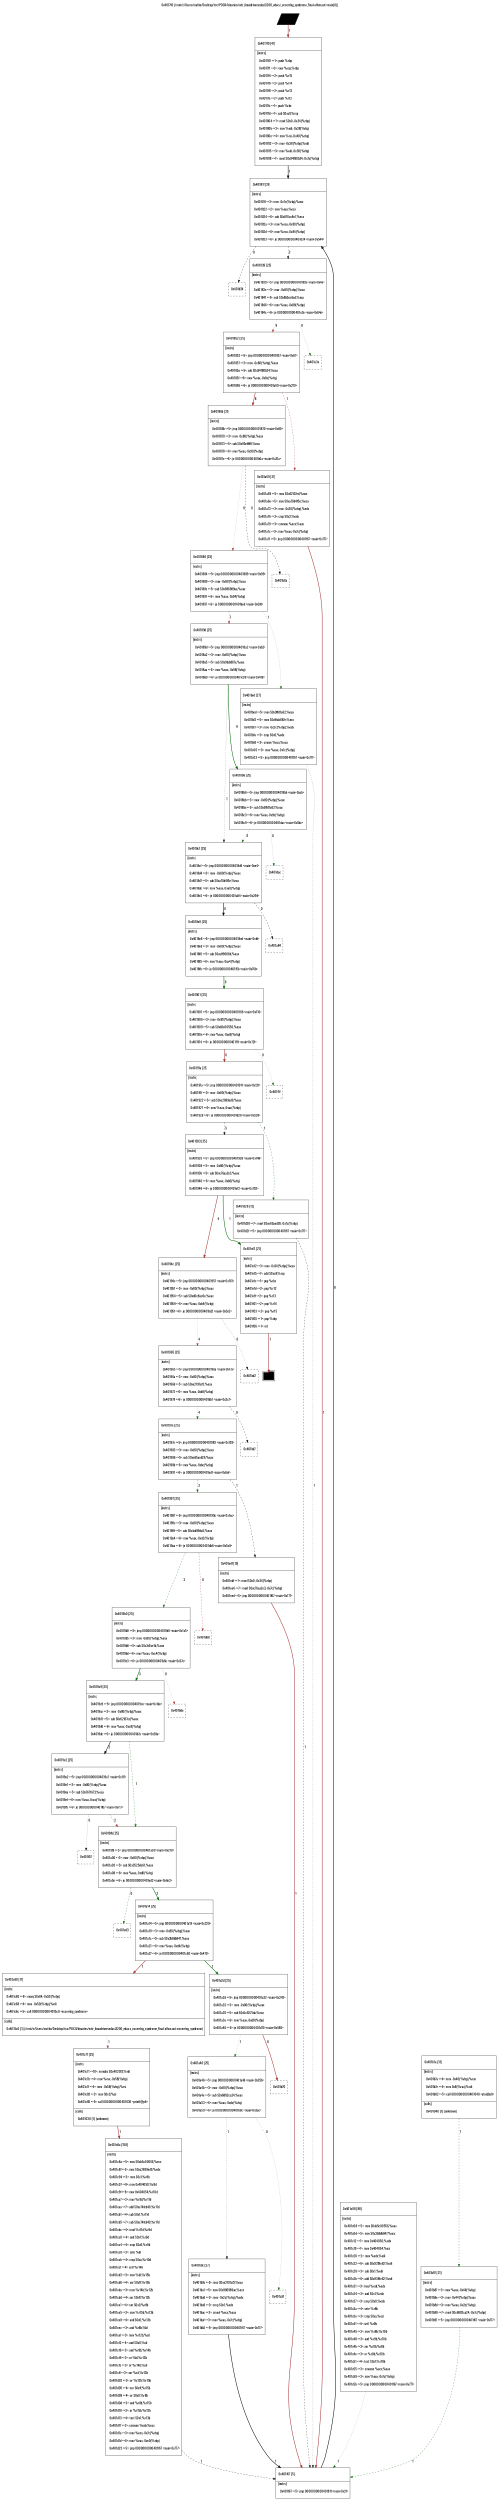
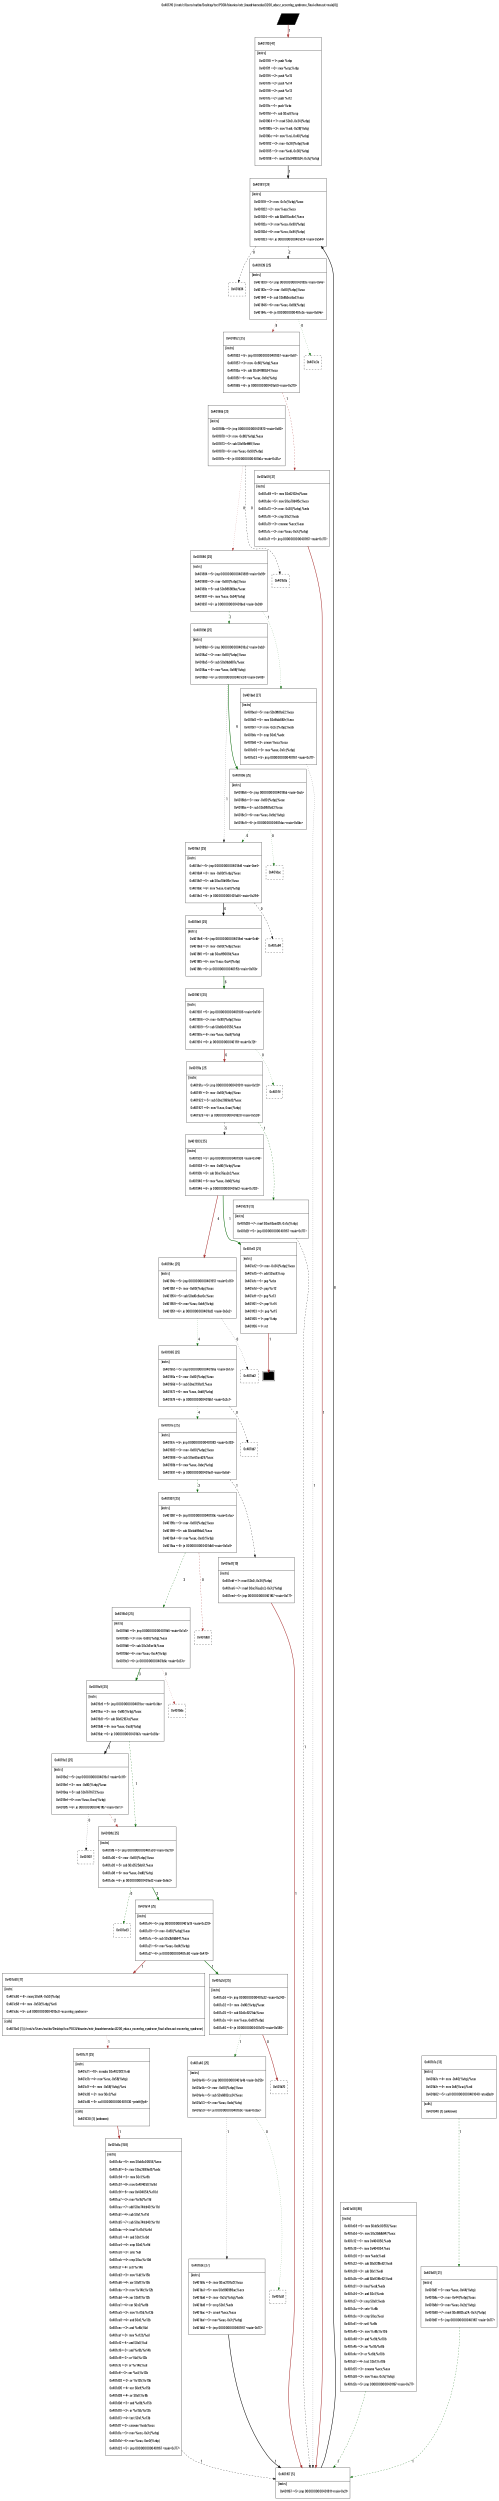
edge "0x401852 [25]" -> "0x40186b [25]": removed, label "8"
edge "0x401884 [25]" -> "0x40189d [25]": color brown -> darkgreen
edge "0x40194c [25]" -> "0x401965 [25]": color brown -> darkgreen
edge "0x401c08 [88]" -> "0x401f67 [5]": style dotted -> dashed
